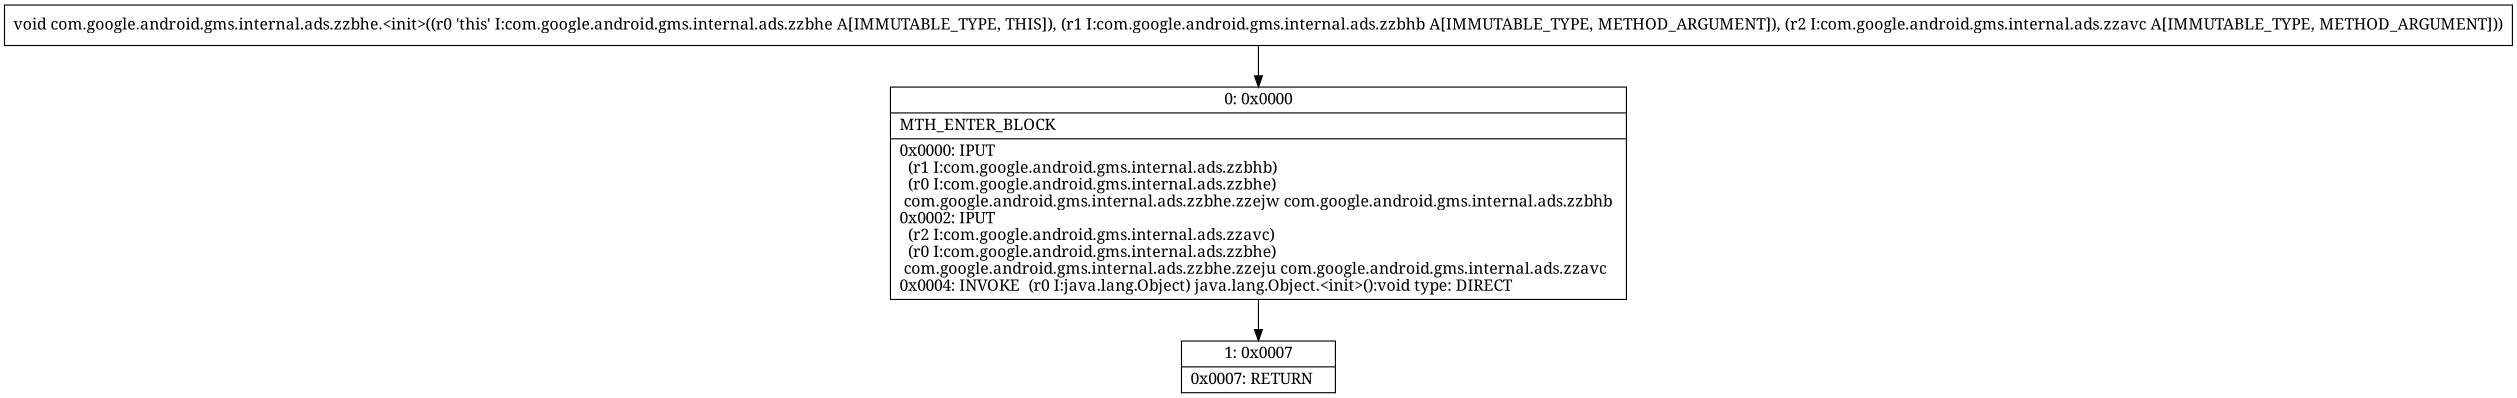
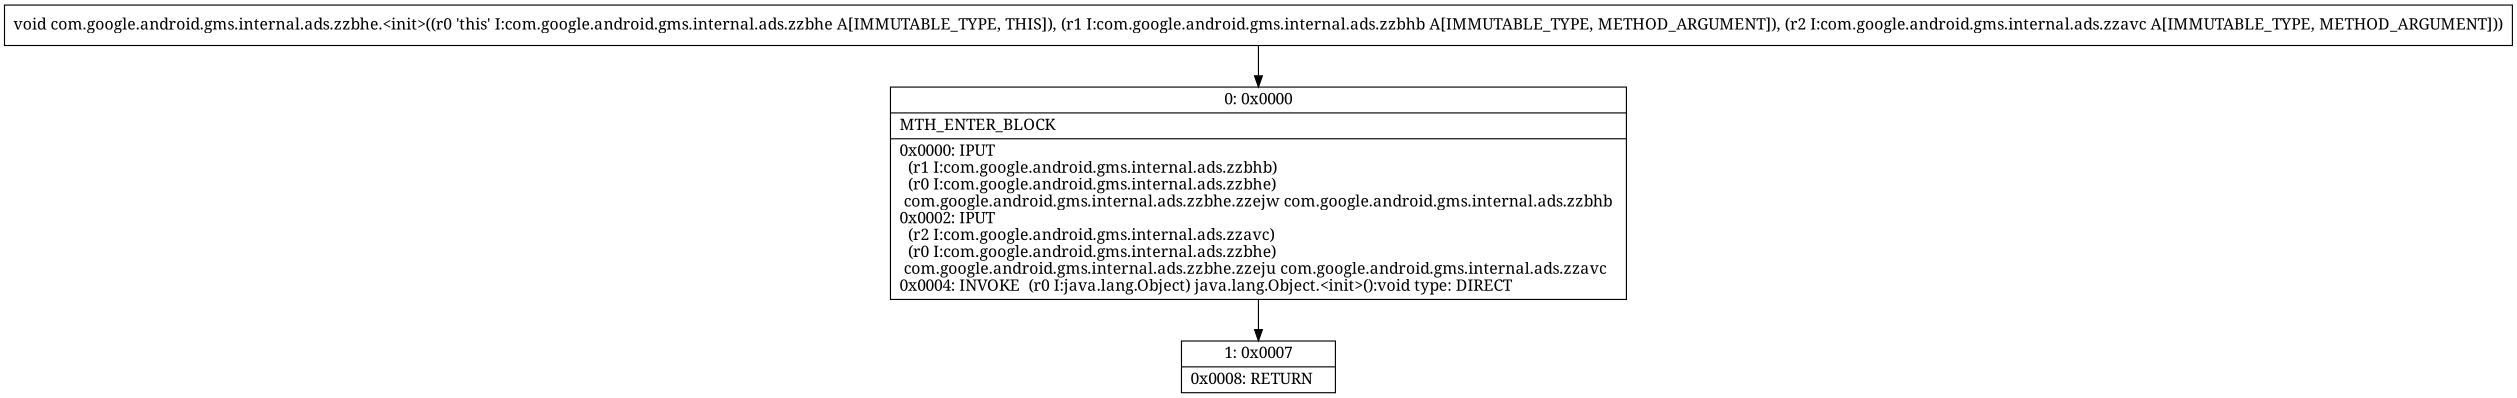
node "1: 0x0007": text "0x0007: RETURN" -> "0x0008: RETURN"
